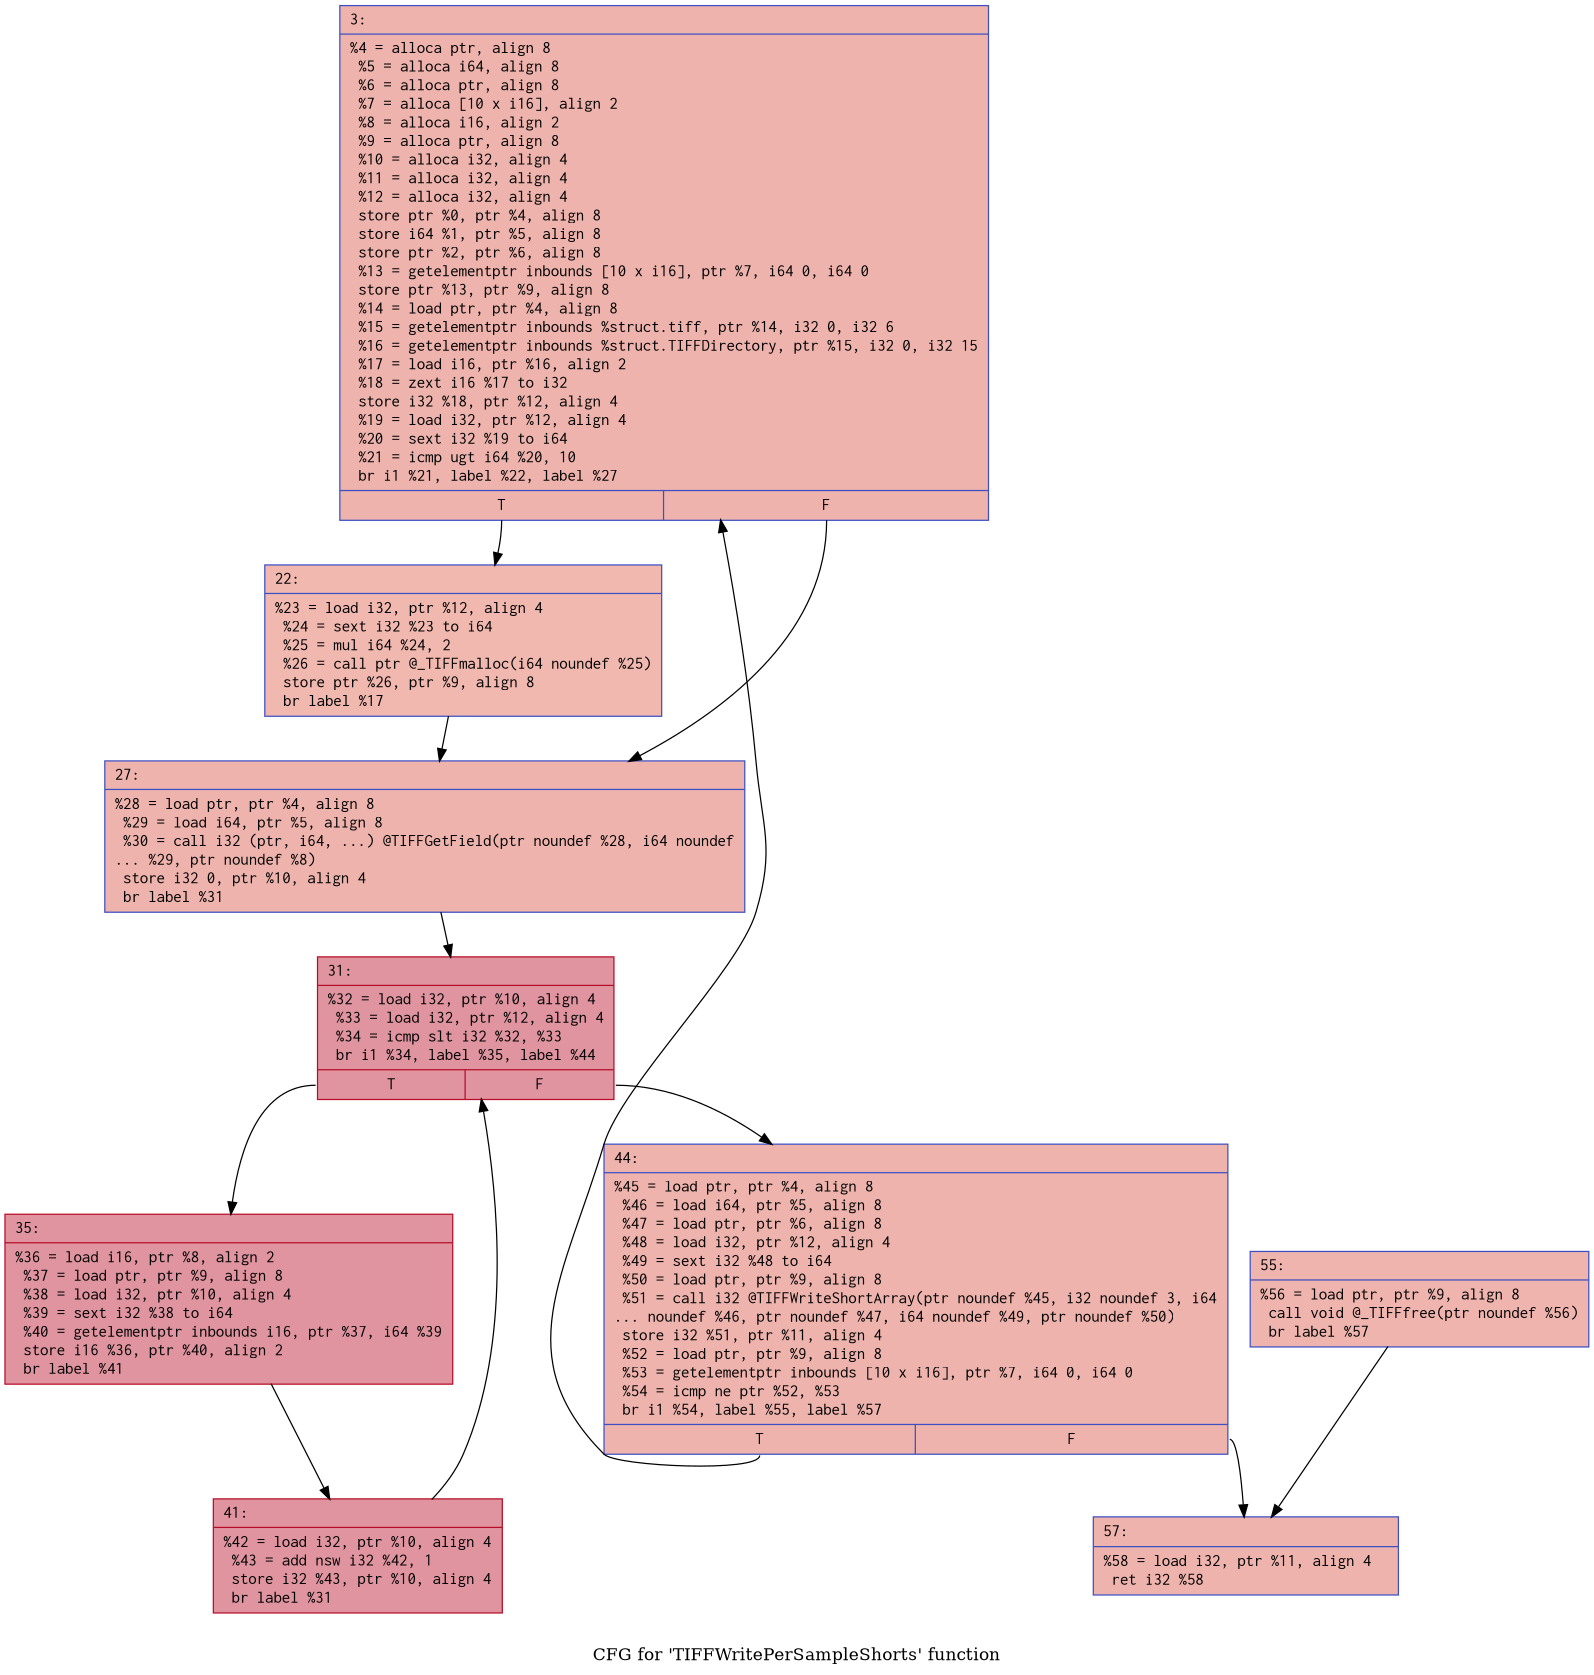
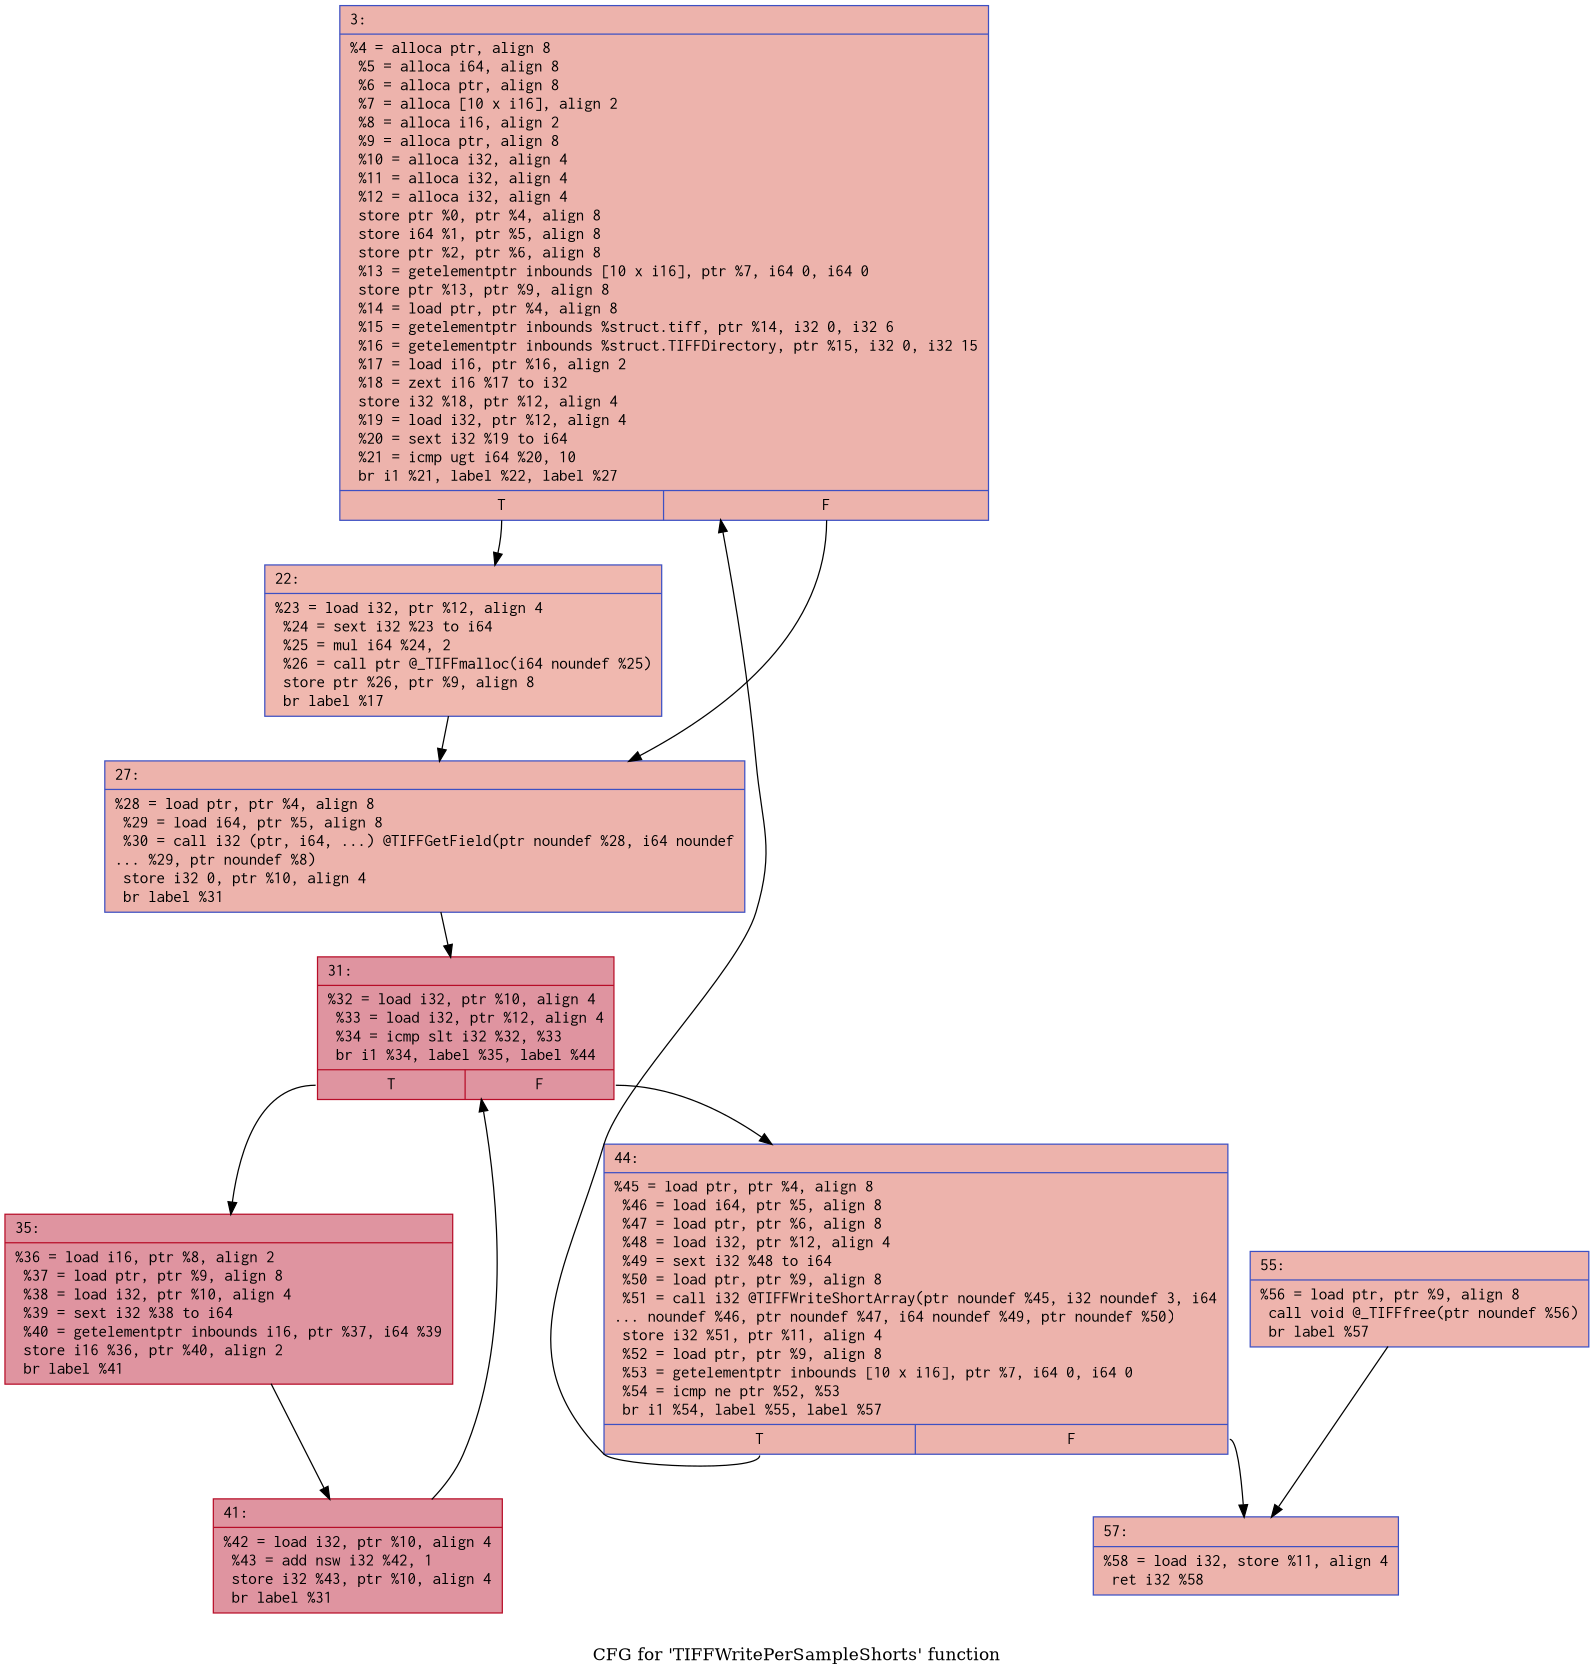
node "57:": text "%58 = load i32, ptr %11, align 4" -> "%58 = load i32, store %11, align 4"
